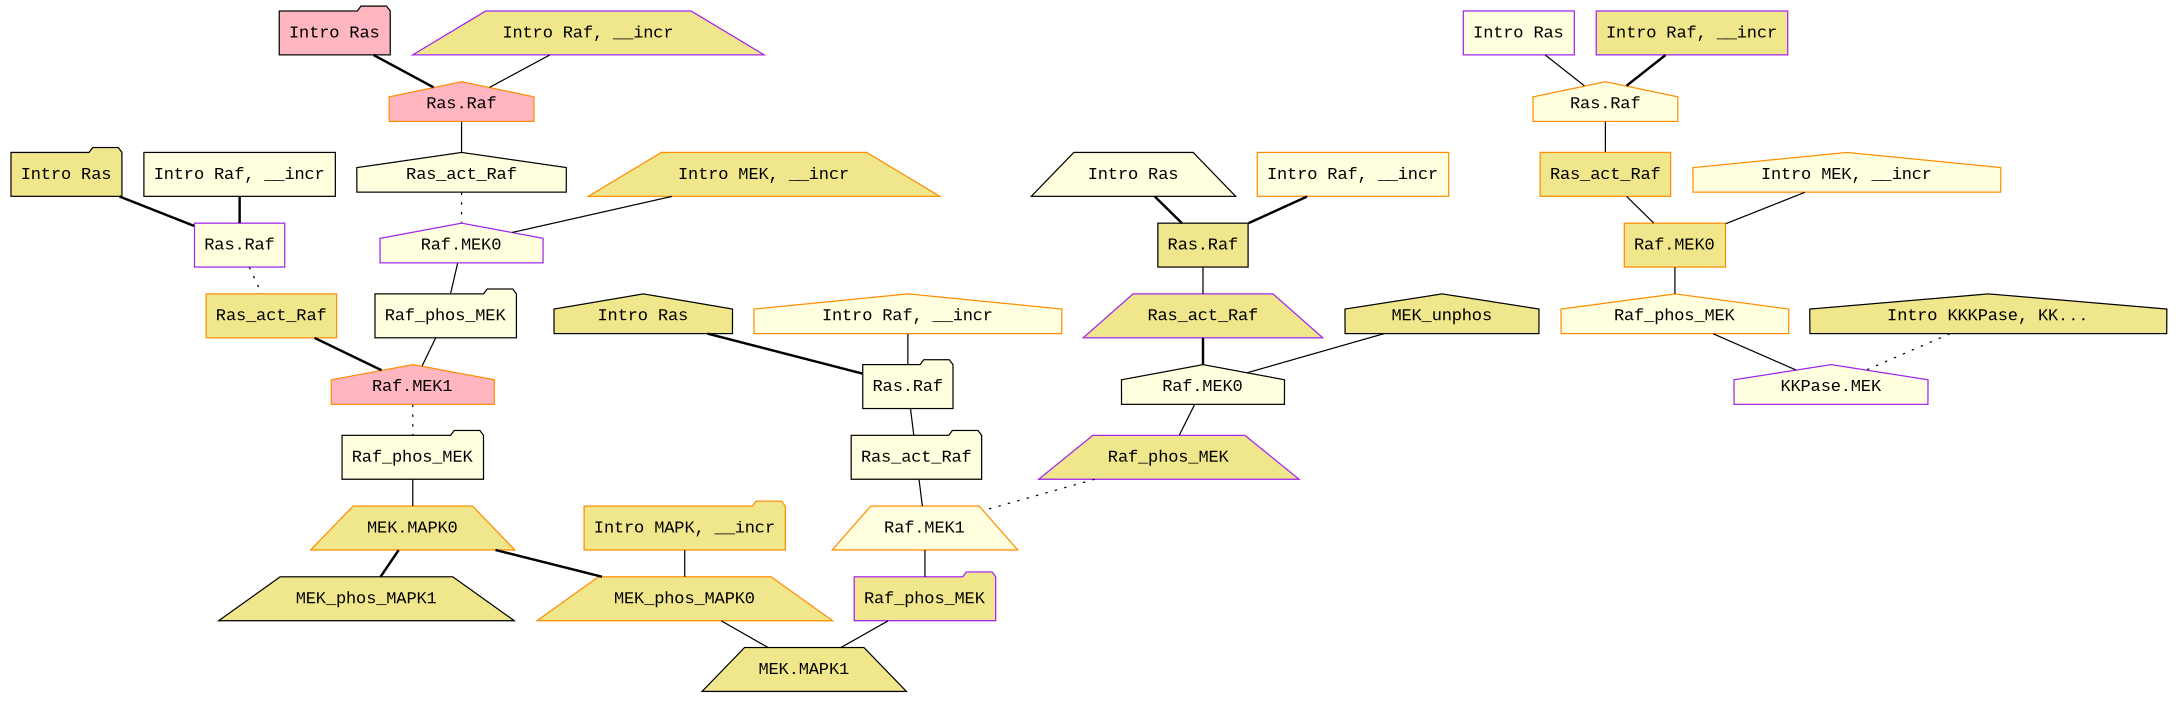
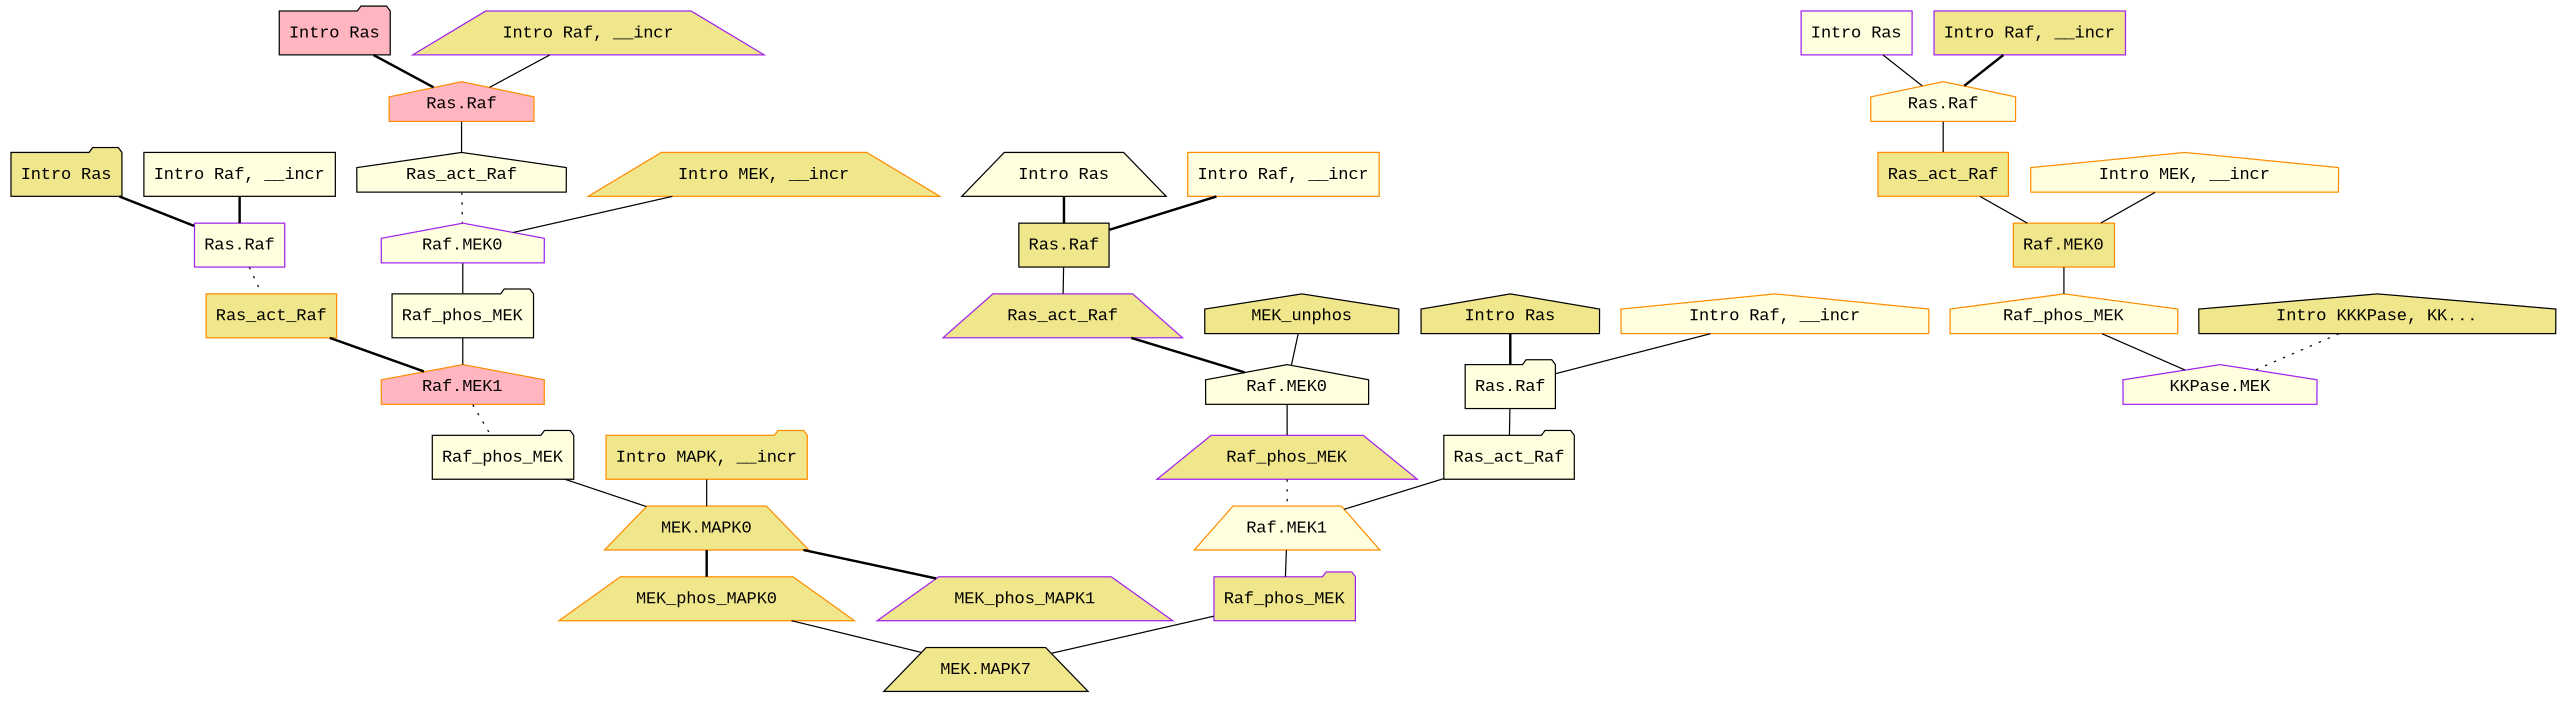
edge "Intro MAPK, __incr" -- "MEK_phos_MAPK0": now "Intro MAPK, __incr" -- "MEK.MAPK0"
node "MEK_phos_MAPK1": color black -> purple
node "MEK.MAPK1": label "MEK.MAPK1" -> "MEK.MAPK7"
